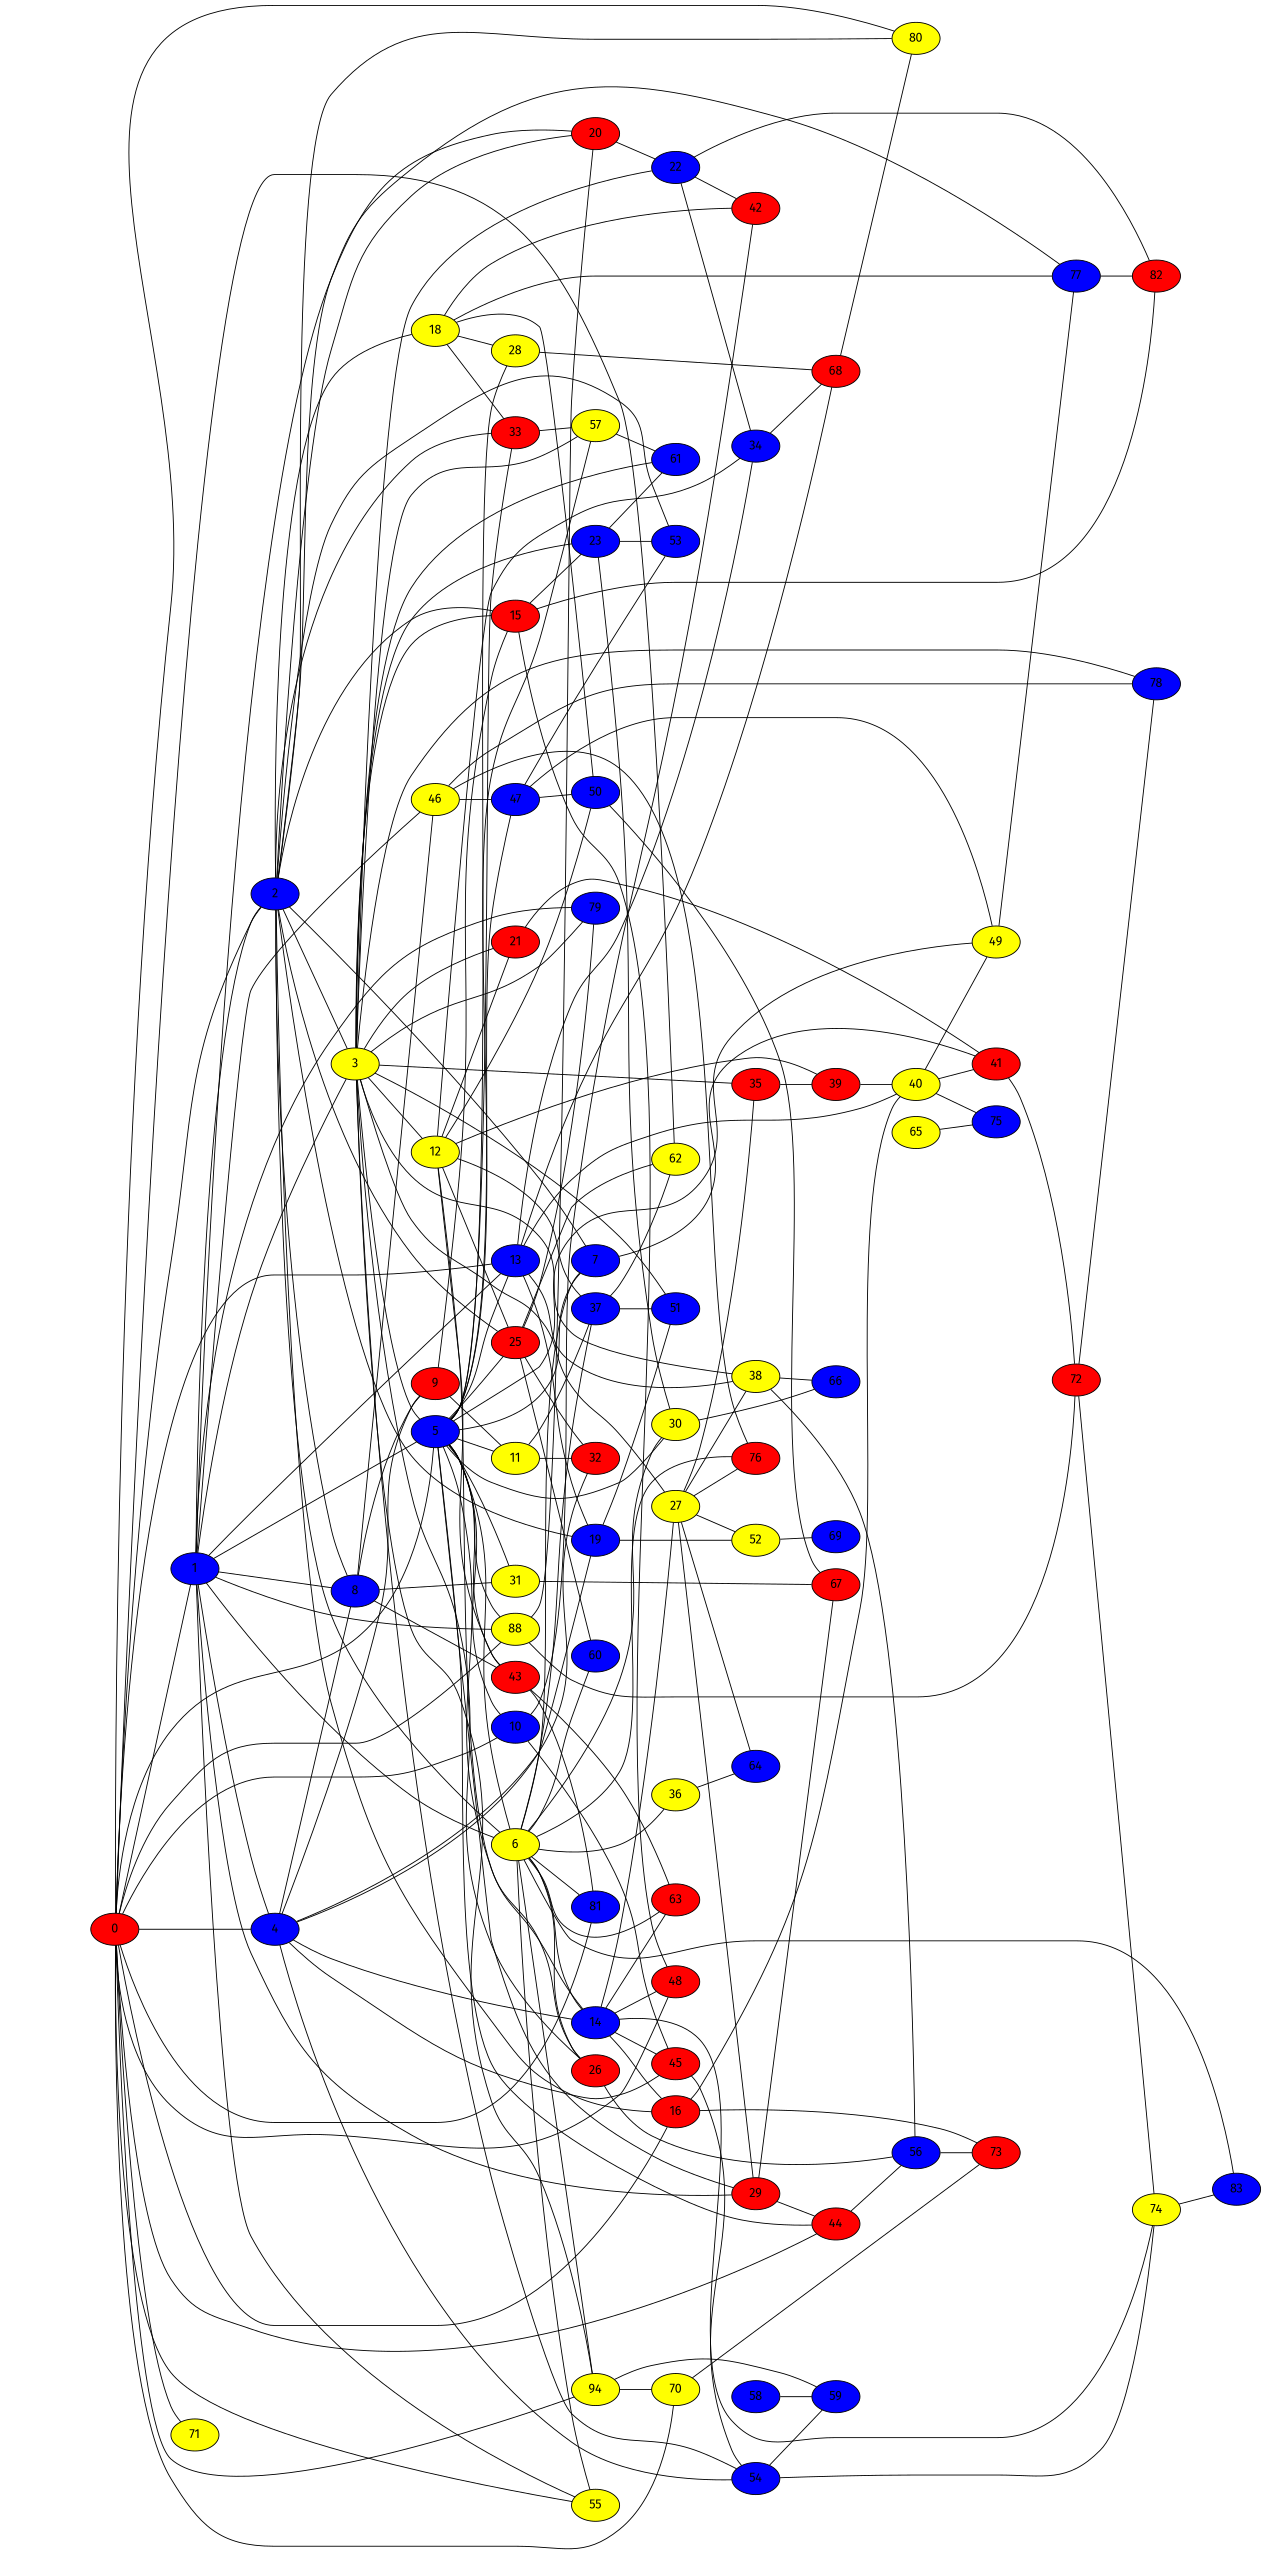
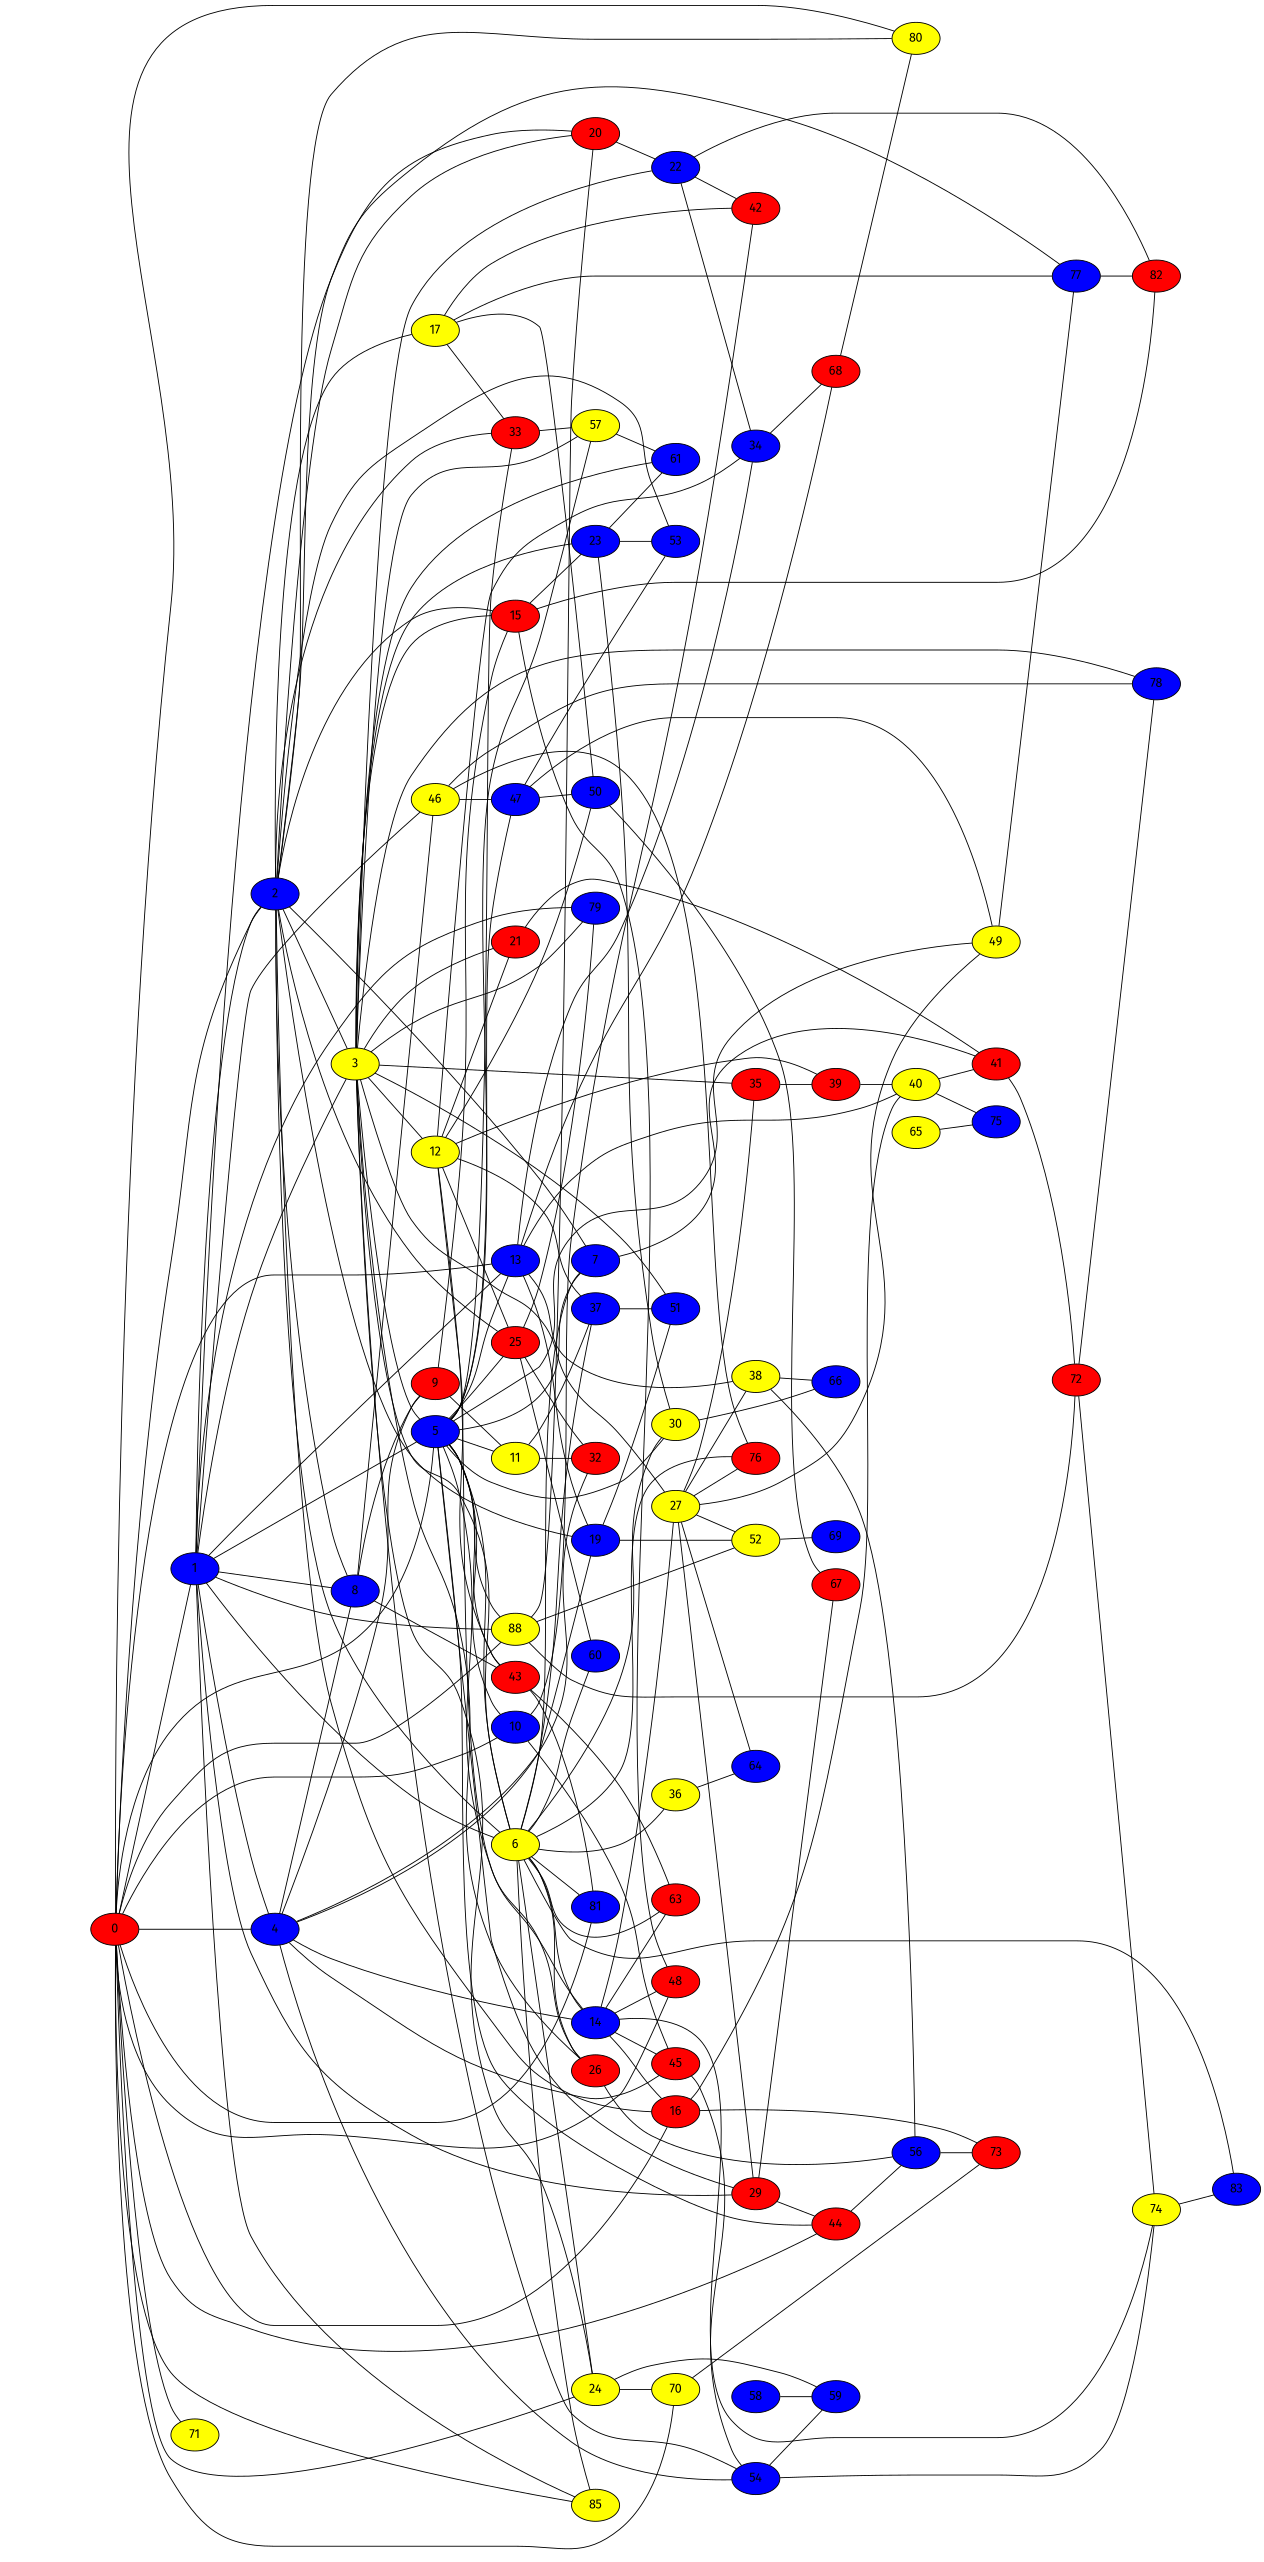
node "18": label "18" -> "17"
node "28": removed
edge "49" -- "40": now "49" -- "27"
node "62": removed
edge "3" -- "38": now "3" -- "6"
node "31": removed
edge "52" -- "88": added
node "94": label "94" -> "24"
node "55": label "55" -> "85"
